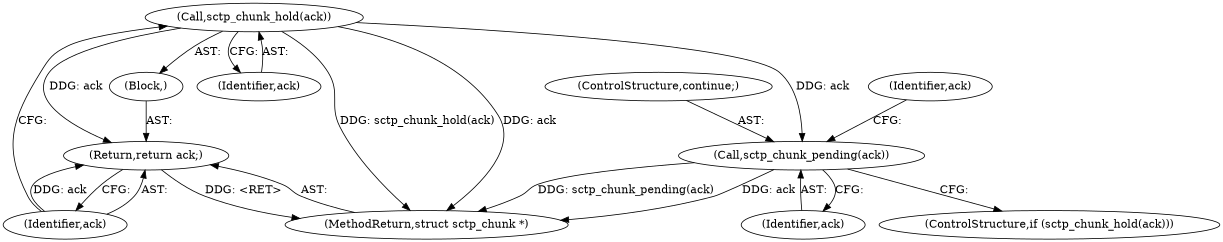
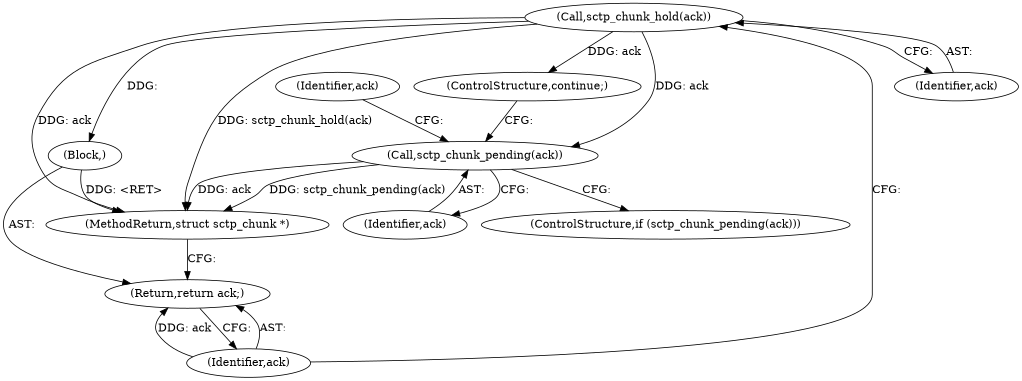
edge "(Call,sctp_chunk_hold(ack))" -> "(Block,)": label "AST: " -> "DDG: "
edge "(Call,sctp_chunk_hold(ack))" -> "(Return,return ack;)": now "(Call,sctp_chunk_hold(ack))" -> "(ControlStructure,continue;)"
edge "(ControlStructure,continue;)" -> "(Call,sctp_chunk_pending(ack))": label "AST: " -> "CFG: "
edge "(MethodReturn,struct sctp_chunk *)" -> "(Return,return ack;)": label "AST: " -> "CFG: "
edge "(Return,return ack;)" -> "(MethodReturn,struct sctp_chunk *)": now "(Block,)" -> "(MethodReturn,struct sctp_chunk *)"
node "(ControlStructure,if (sctp_chunk_hold(ack)))": label "(ControlStructure,if (sctp_chunk_hold(ack)))" -> "(ControlStructure,if (sctp_chunk_pending(ack)))"
